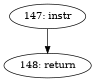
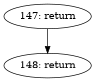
node "147: instr": label "147: instr" -> "147: return"
